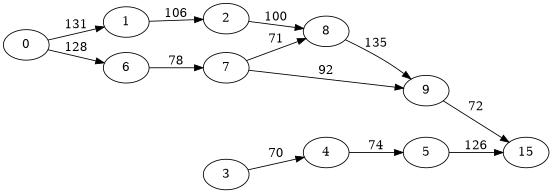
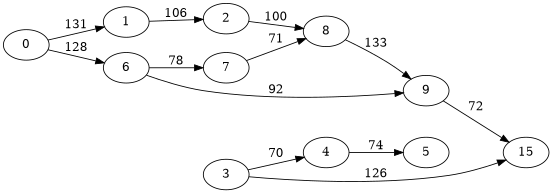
edge "8" -> "9": label "135" -> "133"
edge "7" -> "9": now "6" -> "9"
edge "5" -> "15": now "3" -> "15"
